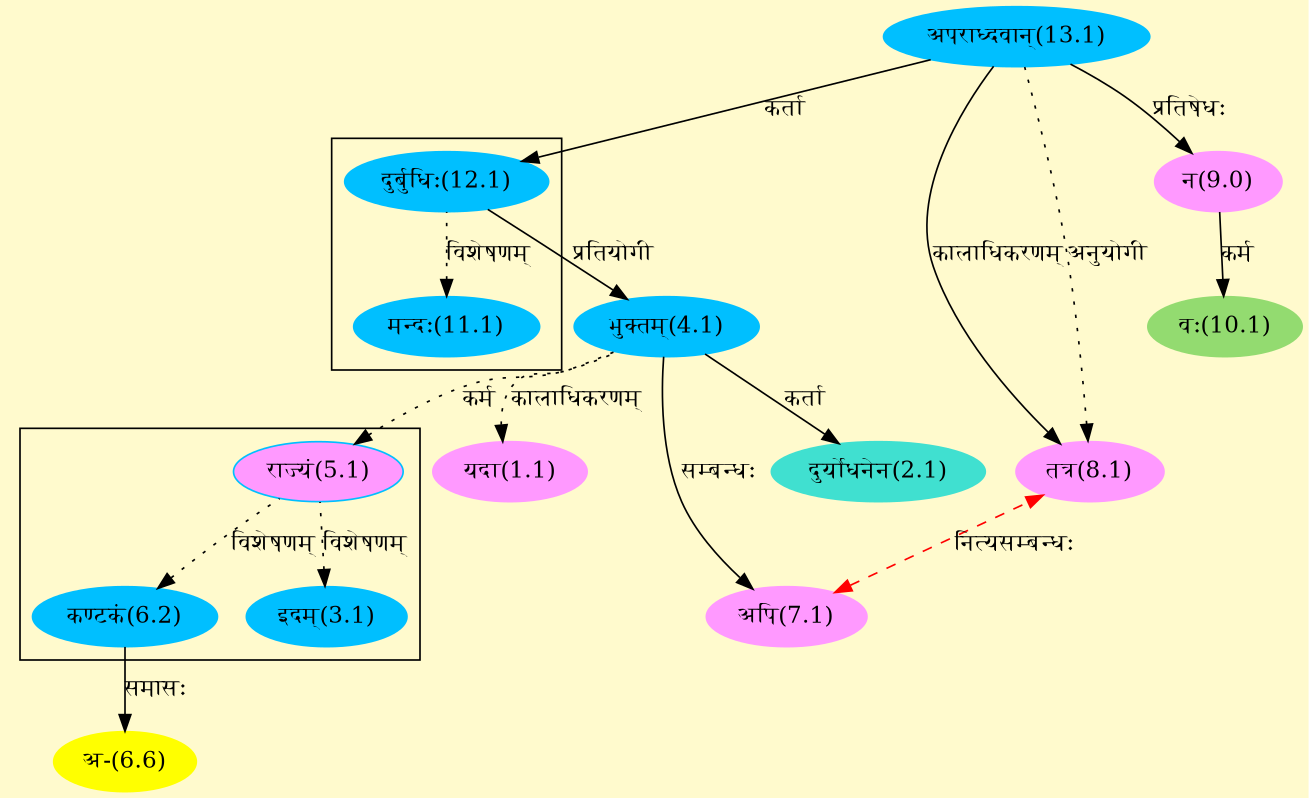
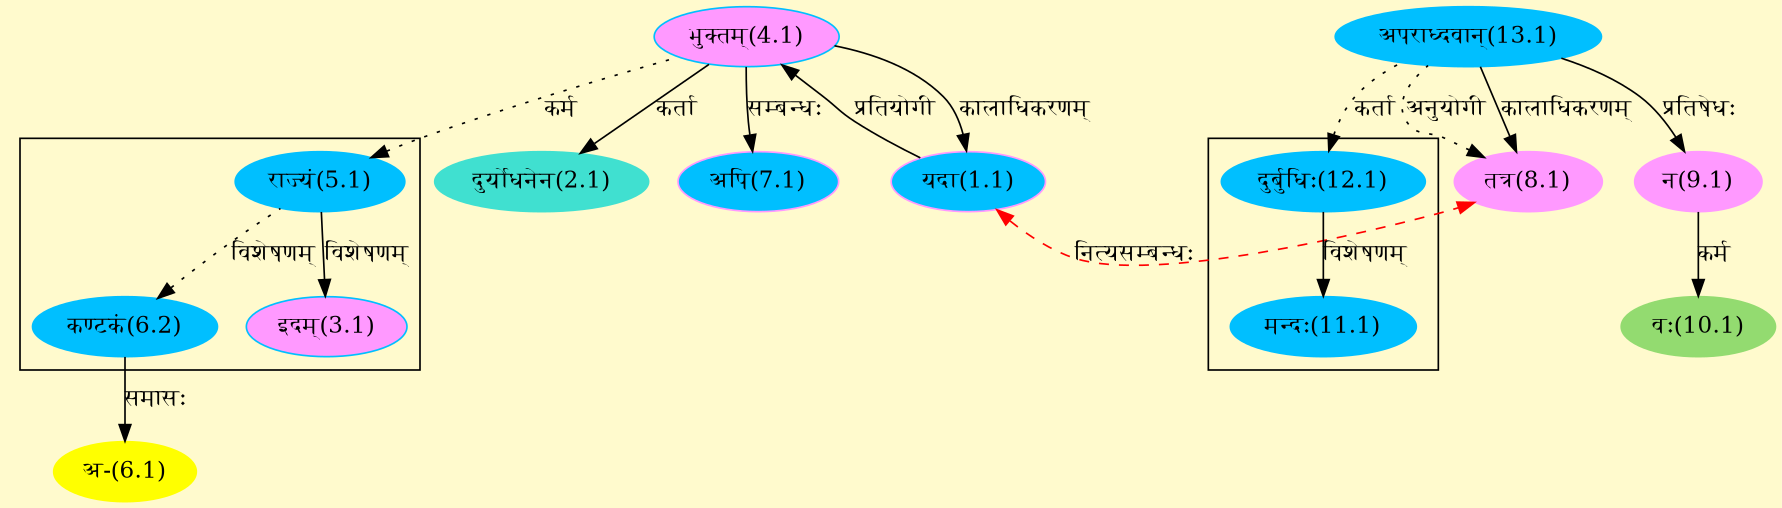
edge "अपराध्दवान्(13.1)" -> "दुर्बुधिः(12.1)": style solid -> dotted
node "न(9.0)": label "न(9.0)" -> "न(9.1)"
edge "दुर्बुधिः(12.1)" -> "मन्दः(11.1)": style dotted -> solid
edge "दुर्बुधिः(12.1)" -> "भुक्तम्(4.1)": now "यदा(1.1)" -> "भुक्तम्(4.1)"
node "भुक्तम्(4.1)": fillcolor #00bfff -> #ff99ff
edge "भुक्तम्(4.1)" -> "यदा(1.1)": style dotted -> solid
node "राज्यं(5.1)": fillcolor #ff99ff -> #00bfff
node "यदा(1.1)": fillcolor #ff99ff -> #00bfff
edge "राज्यं(5.1)" -> "इदम्(3.1)": style dotted -> solid
edge "तत्र(8.1)" -- "अपि(7.1)": now "तत्र(8.1)" -- "यदा(1.1)"
node "इदम्(3.1)": fillcolor #00bfff -> #ff99ff
node "अपि(7.1)": fillcolor #ff99ff -> #00bfff
node "अ-(6.6)": label "अ-(6.6)" -> "अ-(6.1)"
